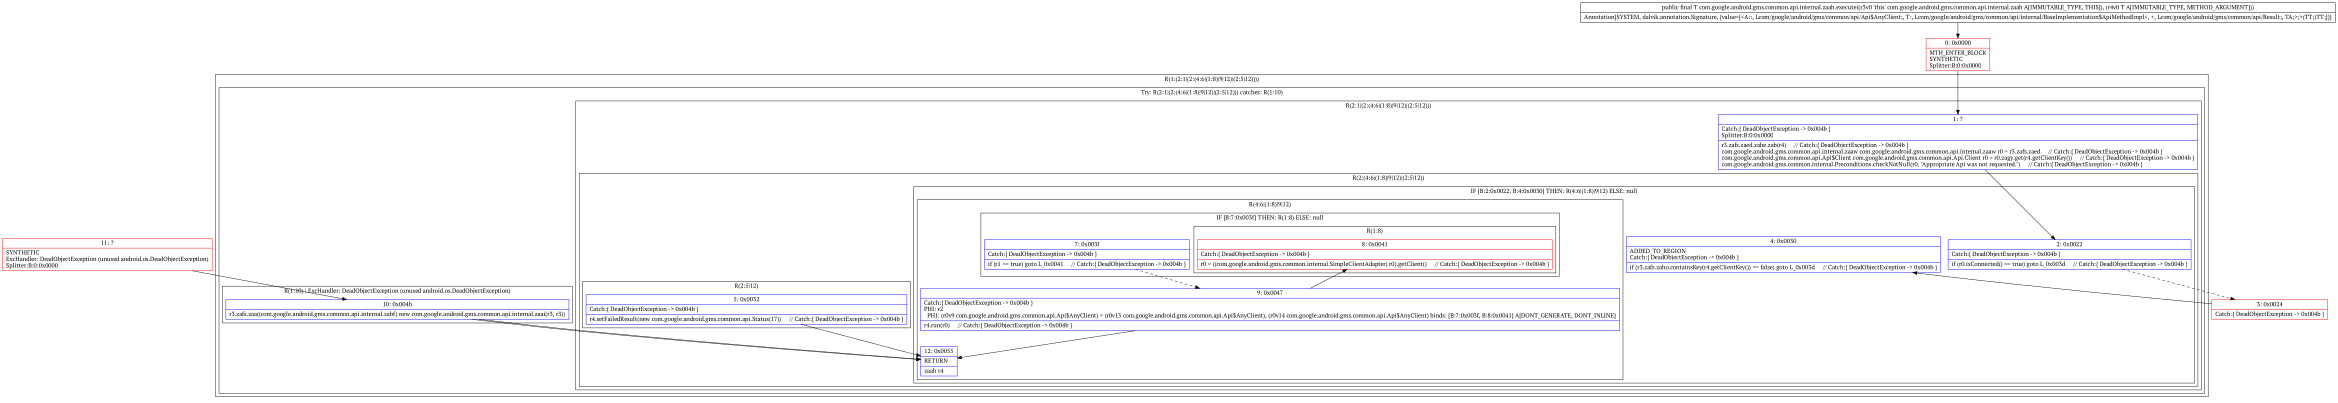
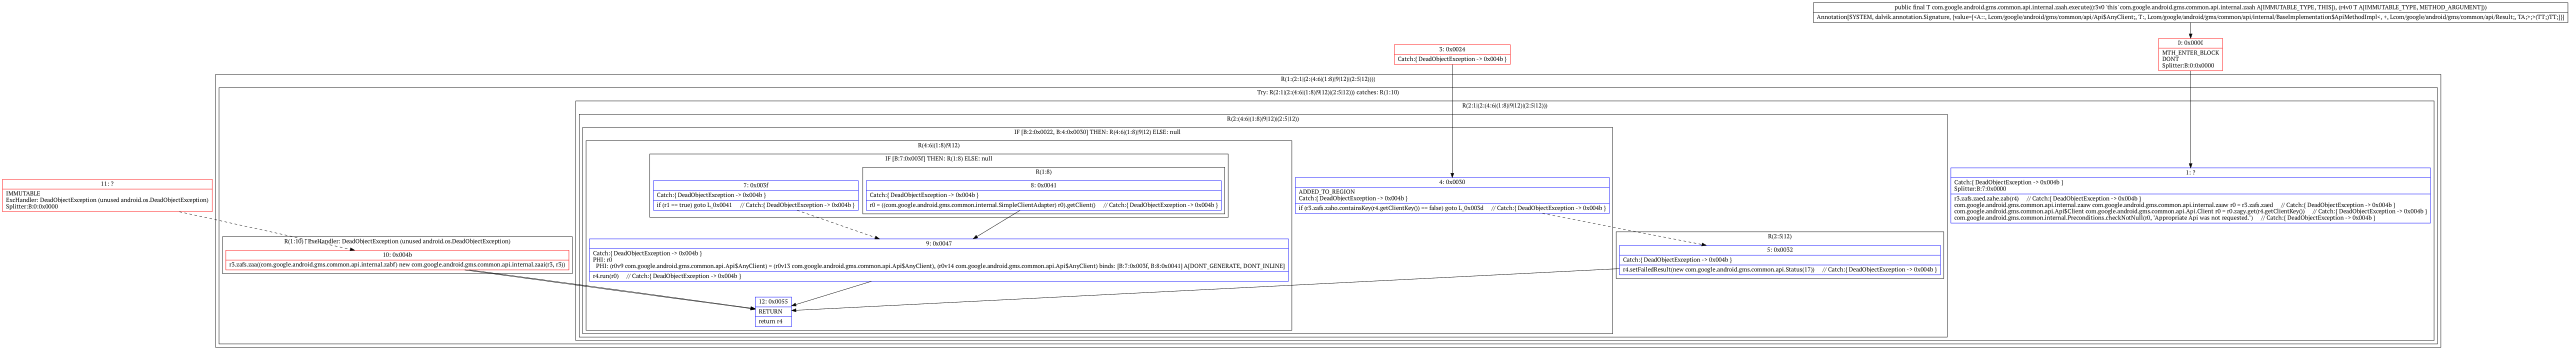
node "0: 0x0000": text "SYNTHETIC" -> "DONT"
node "1: ?": text "Splitter:B:0:0x0000" -> "Splitter:B:7:0x0000"
edge "4: 0x0030" -> "5: 0x0032": added
node "11: ?": text "SYNTHETIC" -> "IMMUTABLE"
node "8: 0x0041": color red -> blue
node "2: 0x0022": removed
edge "9: 0x0047" -> "8: 0x0041": reversed
edge "11: ?" -> "10: 0x004b": style solid -> dashed
node "10: 0x004b": color blue -> red
node "9: 0x0047": text "PHI: r2" -> "PHI: r0"
node "12: 0x0055": text "zaah r4" -> "return r4"
